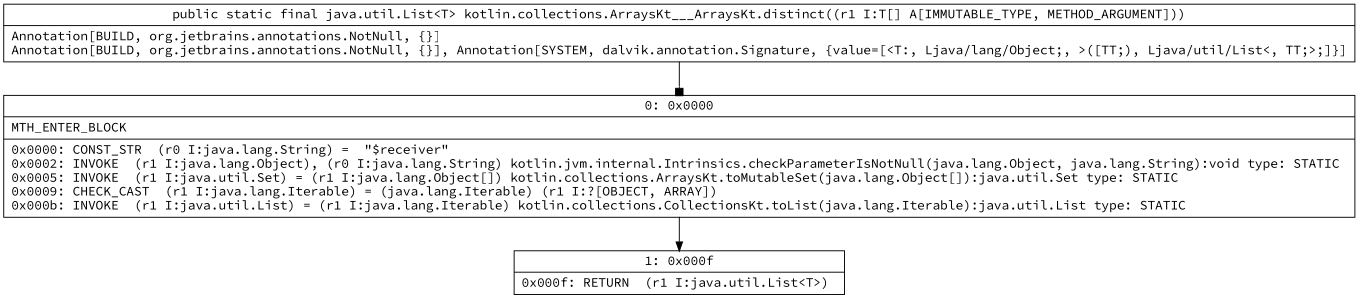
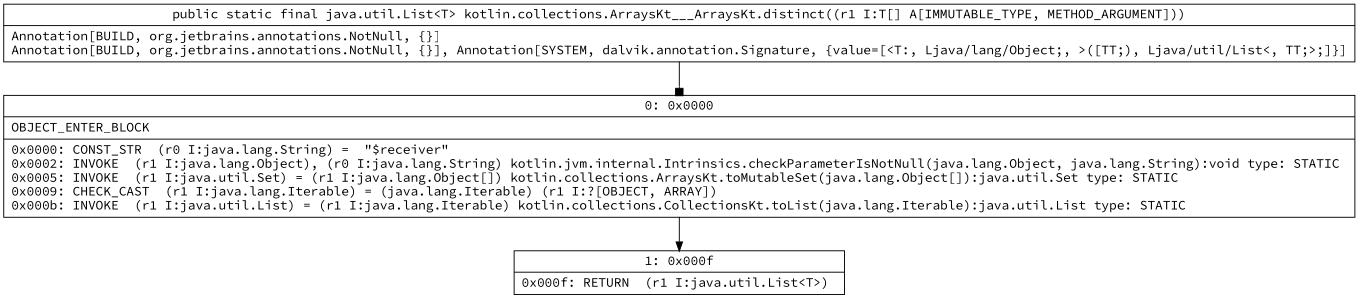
node "0: 0x0000": text "MTH_ENTER_BLOCK" -> "OBJECT_ENTER_BLOCK"
